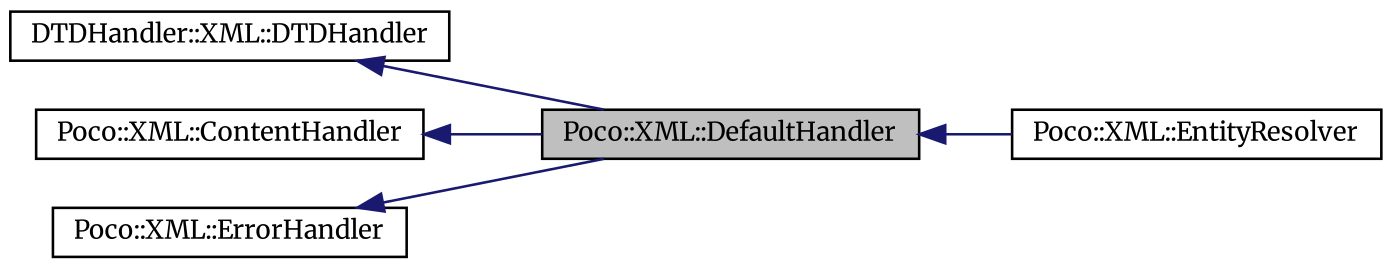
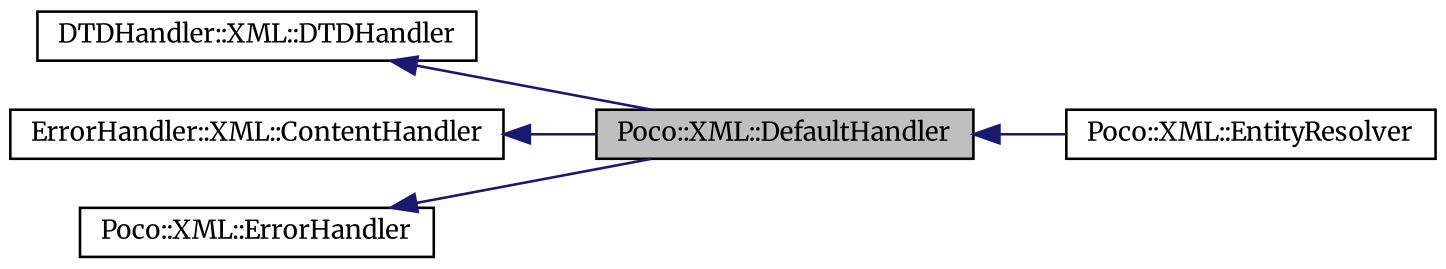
node "Poco::XML::ContentHandler": label "Poco::XML::ContentHandler" -> "ErrorHandler::XML::ContentHandler"
